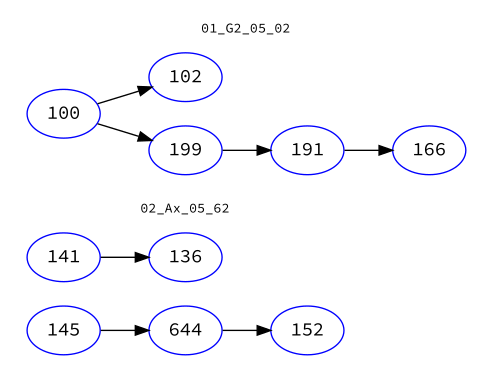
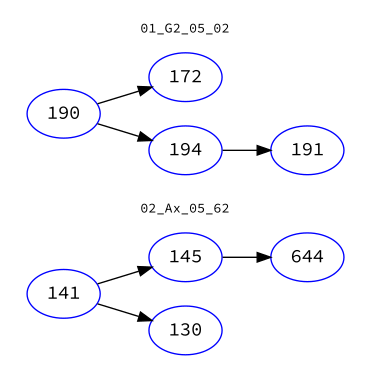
node "102": label "102" -> "172"
node "100": label "100" -> "190"
node "199": label "199" -> "194"
node "166": removed
node "136": label "136" -> "130"
edge "141" -> "145": added
node "152": removed
